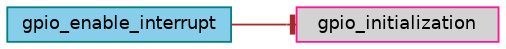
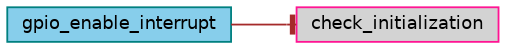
node "gpio_initialization": label "gpio_initialization" -> "check_initialization"
